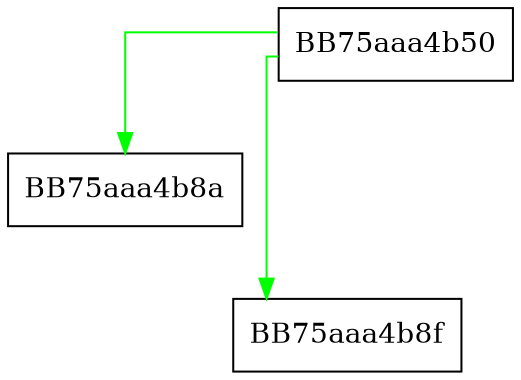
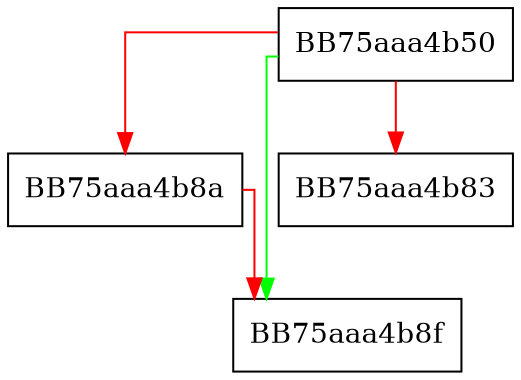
edge "BB75aaa4b50" -> "BB75aaa4b8a": color green -> red
node "BB75aaa4b83": added
edge "BB75aaa4b8a" -> "BB75aaa4b8f": added
